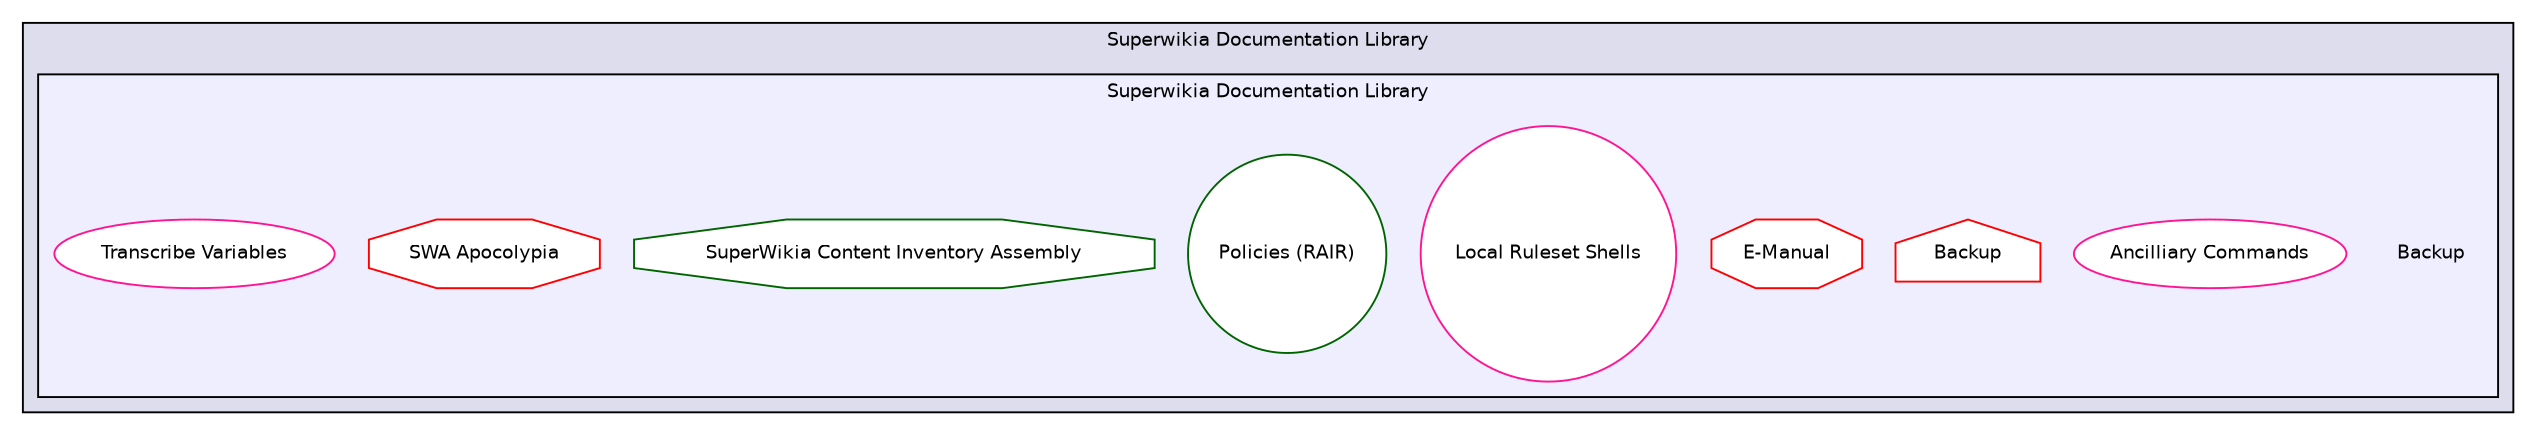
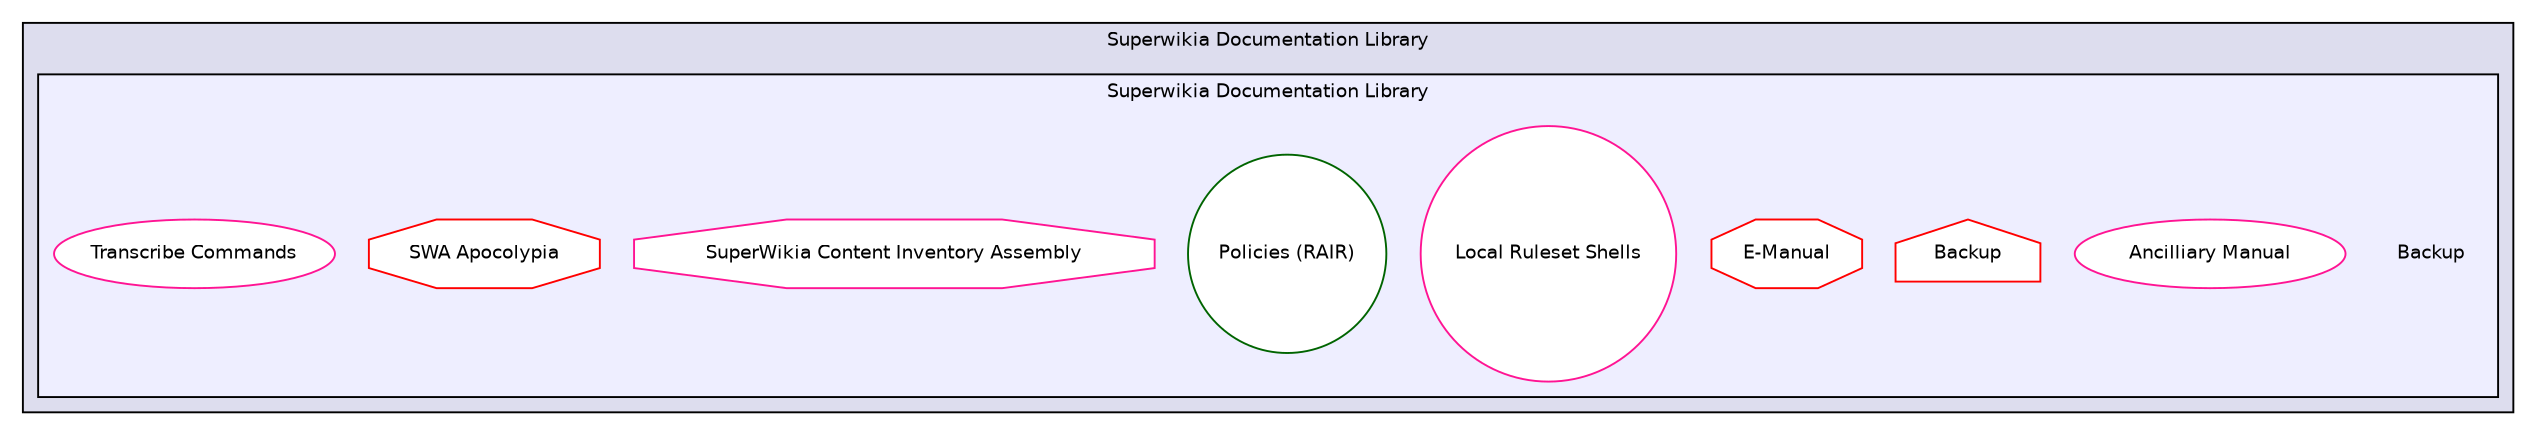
node "Transcribe Variables": label "Transcribe Variables" -> "Transcribe Commands"
node "SuperWikia Content Inventory Assembly": color darkgreen -> deeppink
node "Ancilliary Commands": label "Ancilliary Commands" -> "Ancilliary Manual"
